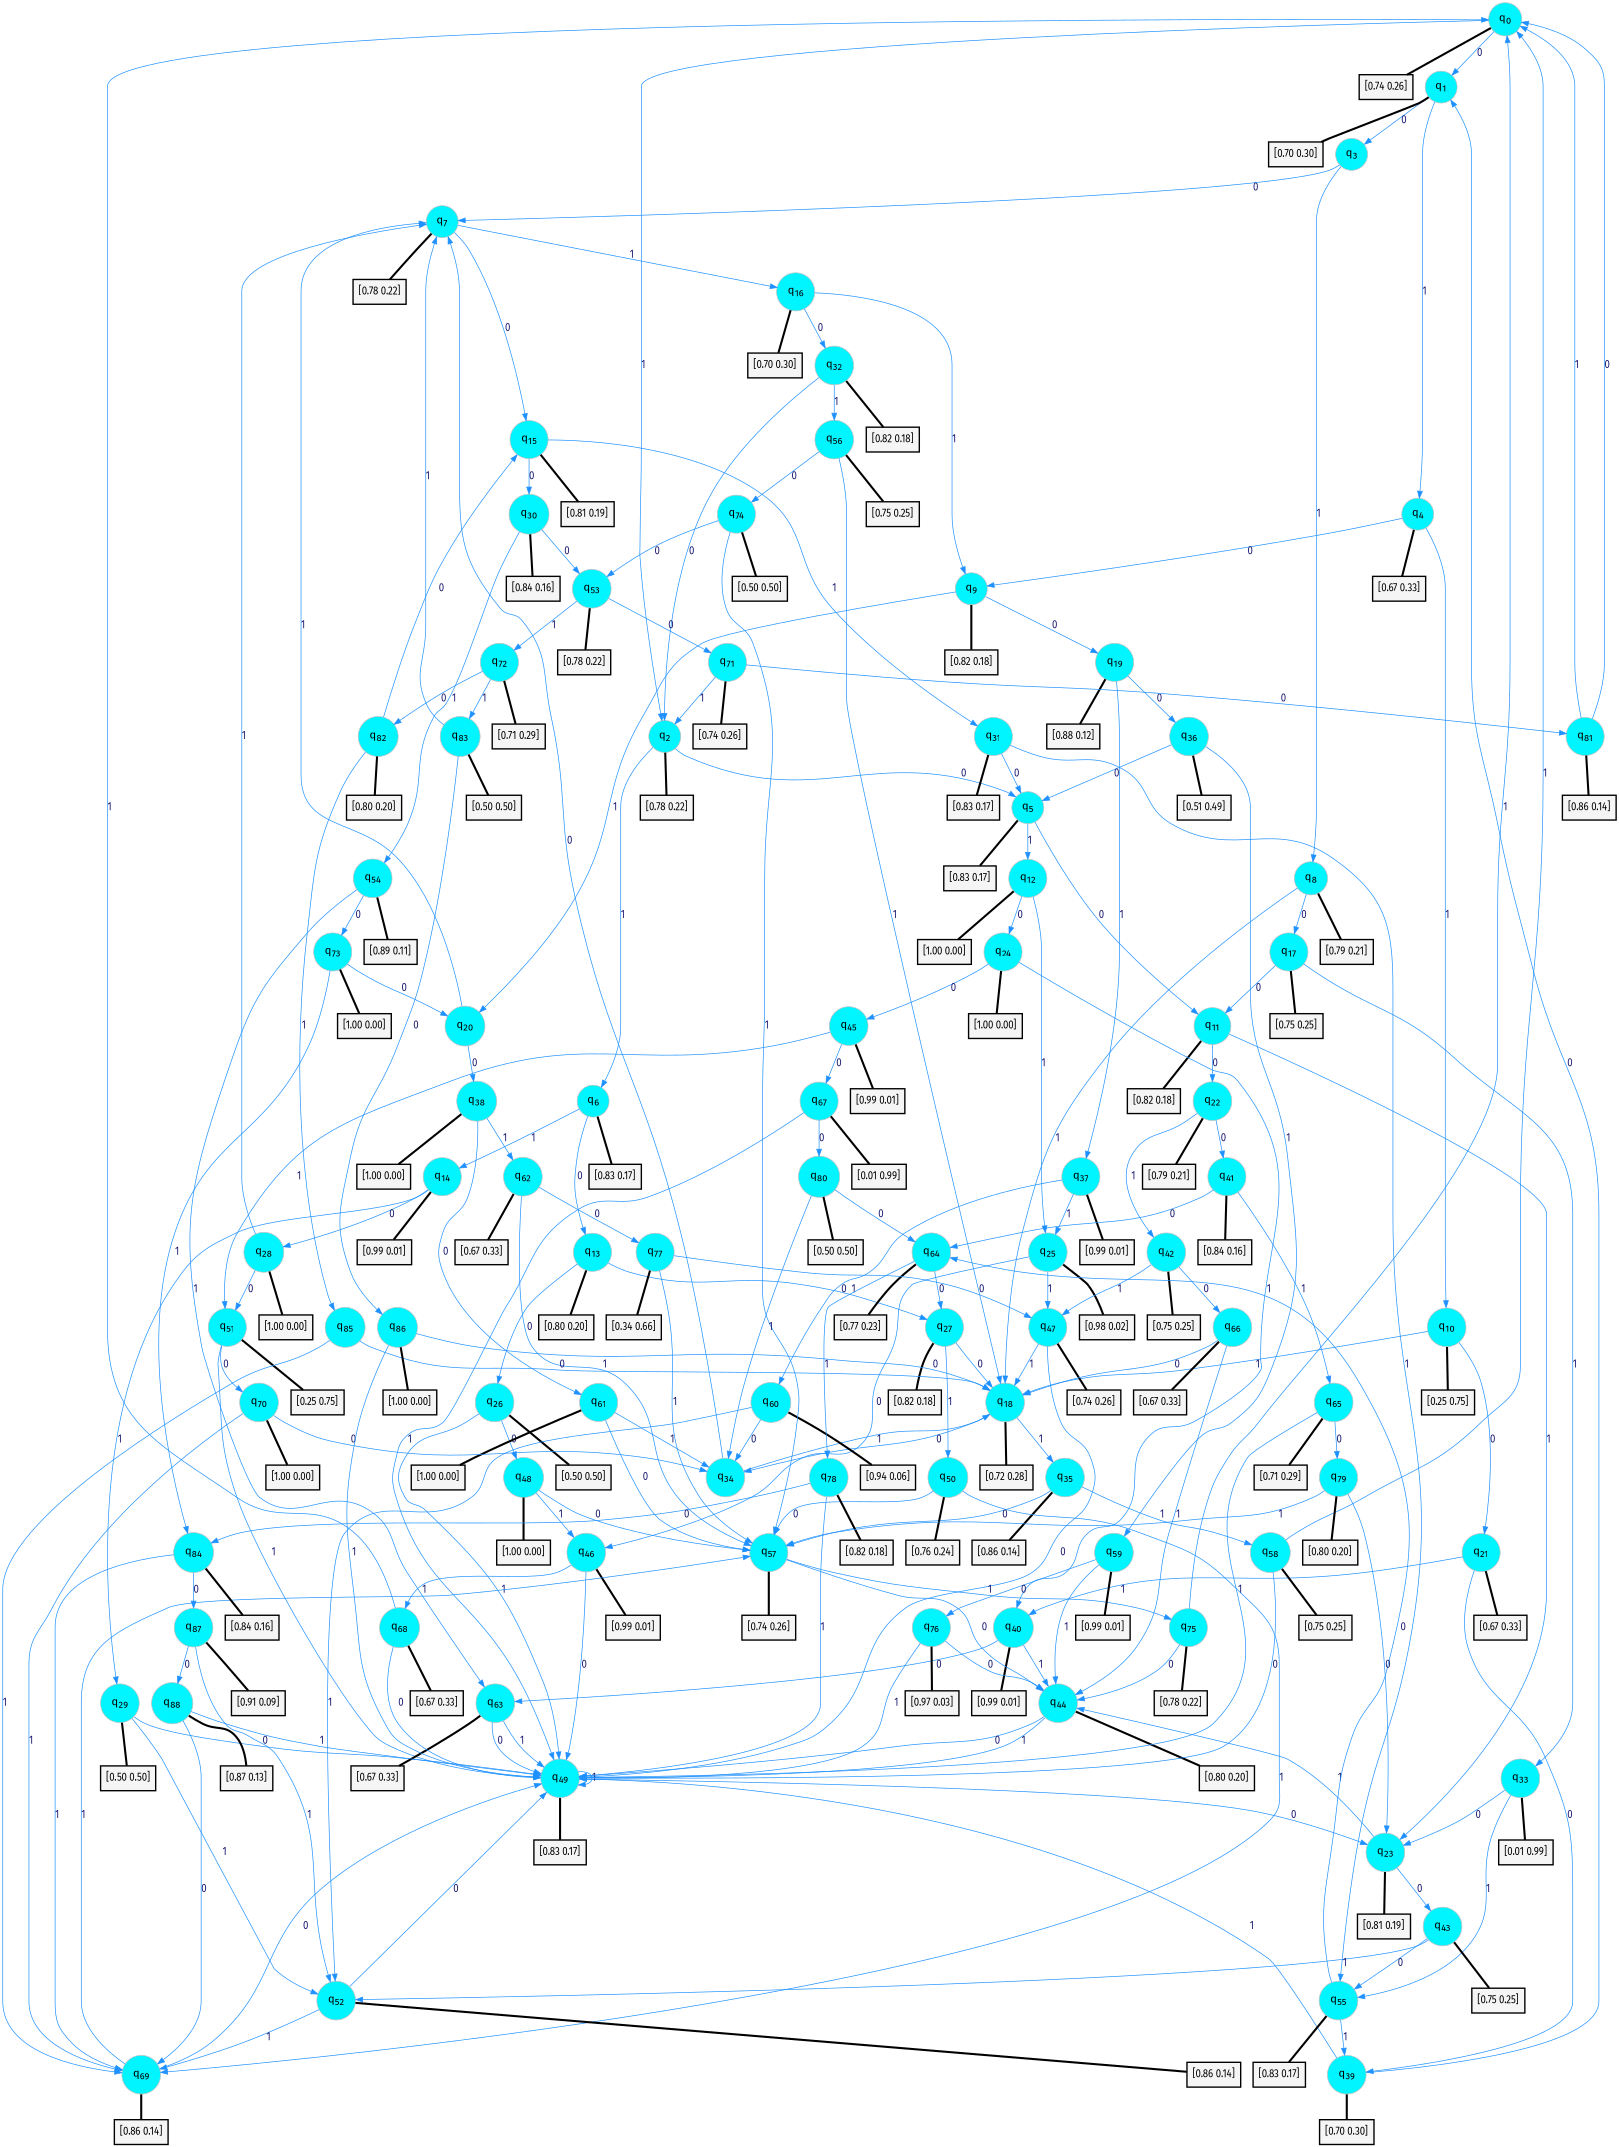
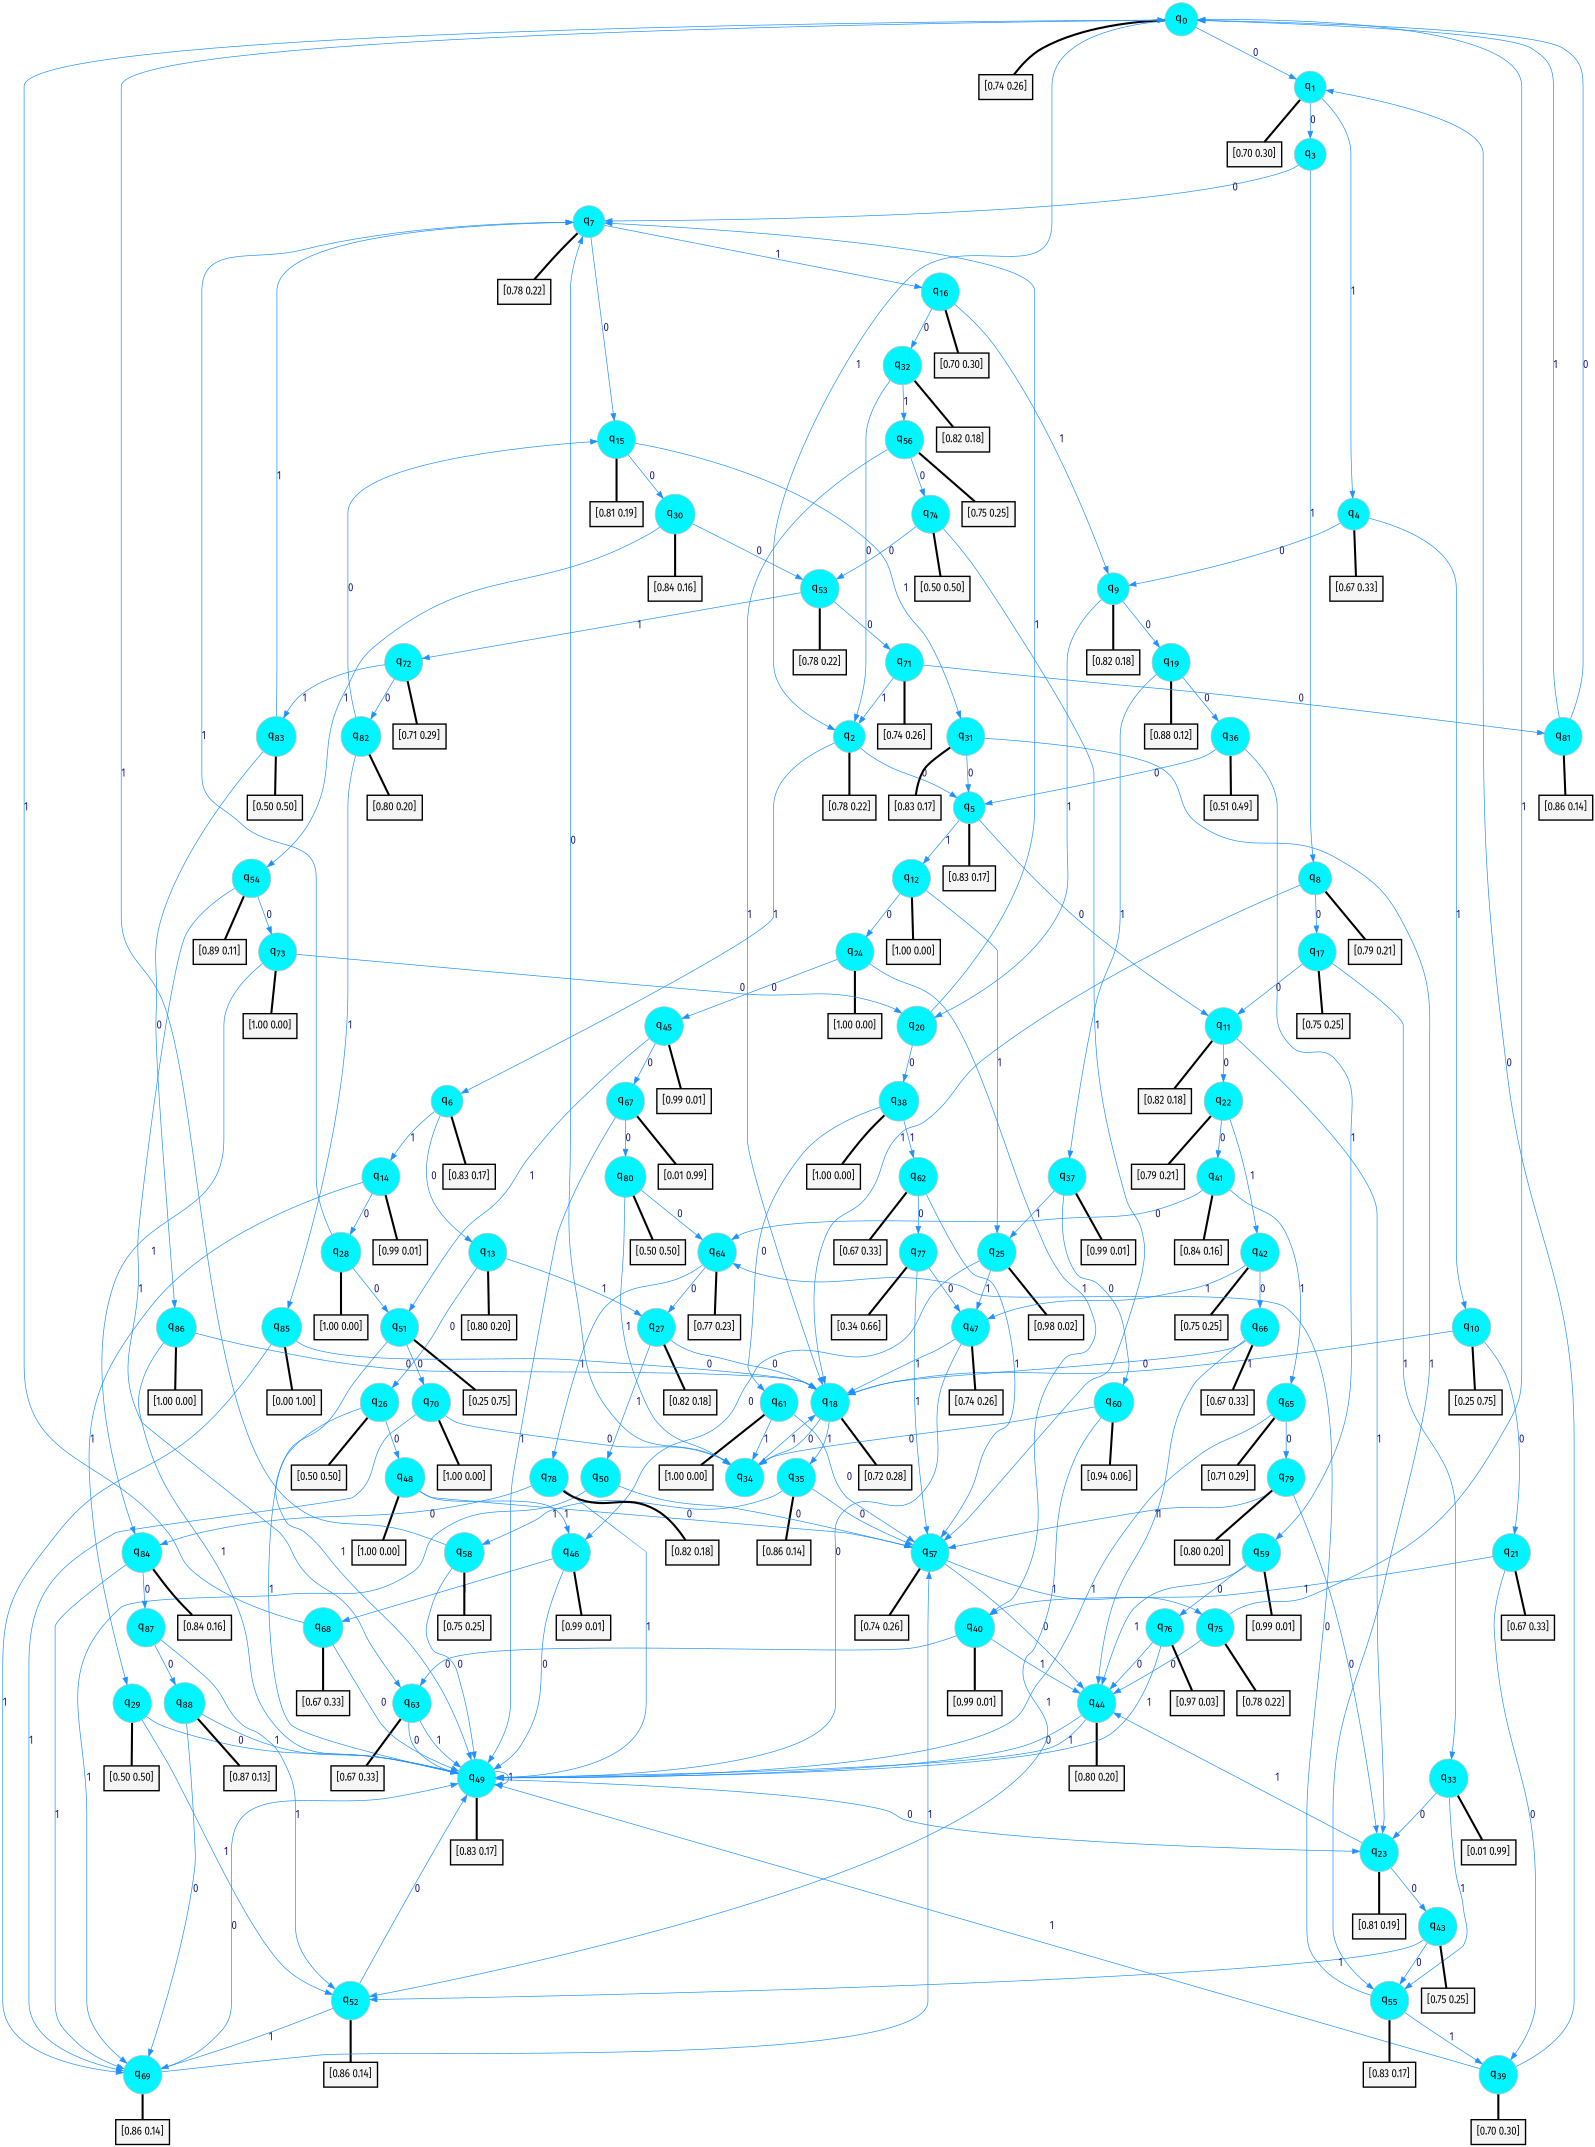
node "[0.00 1.00]": added
node "[0.76 0.24]": removed
node "[0.91 0.09]": removed
